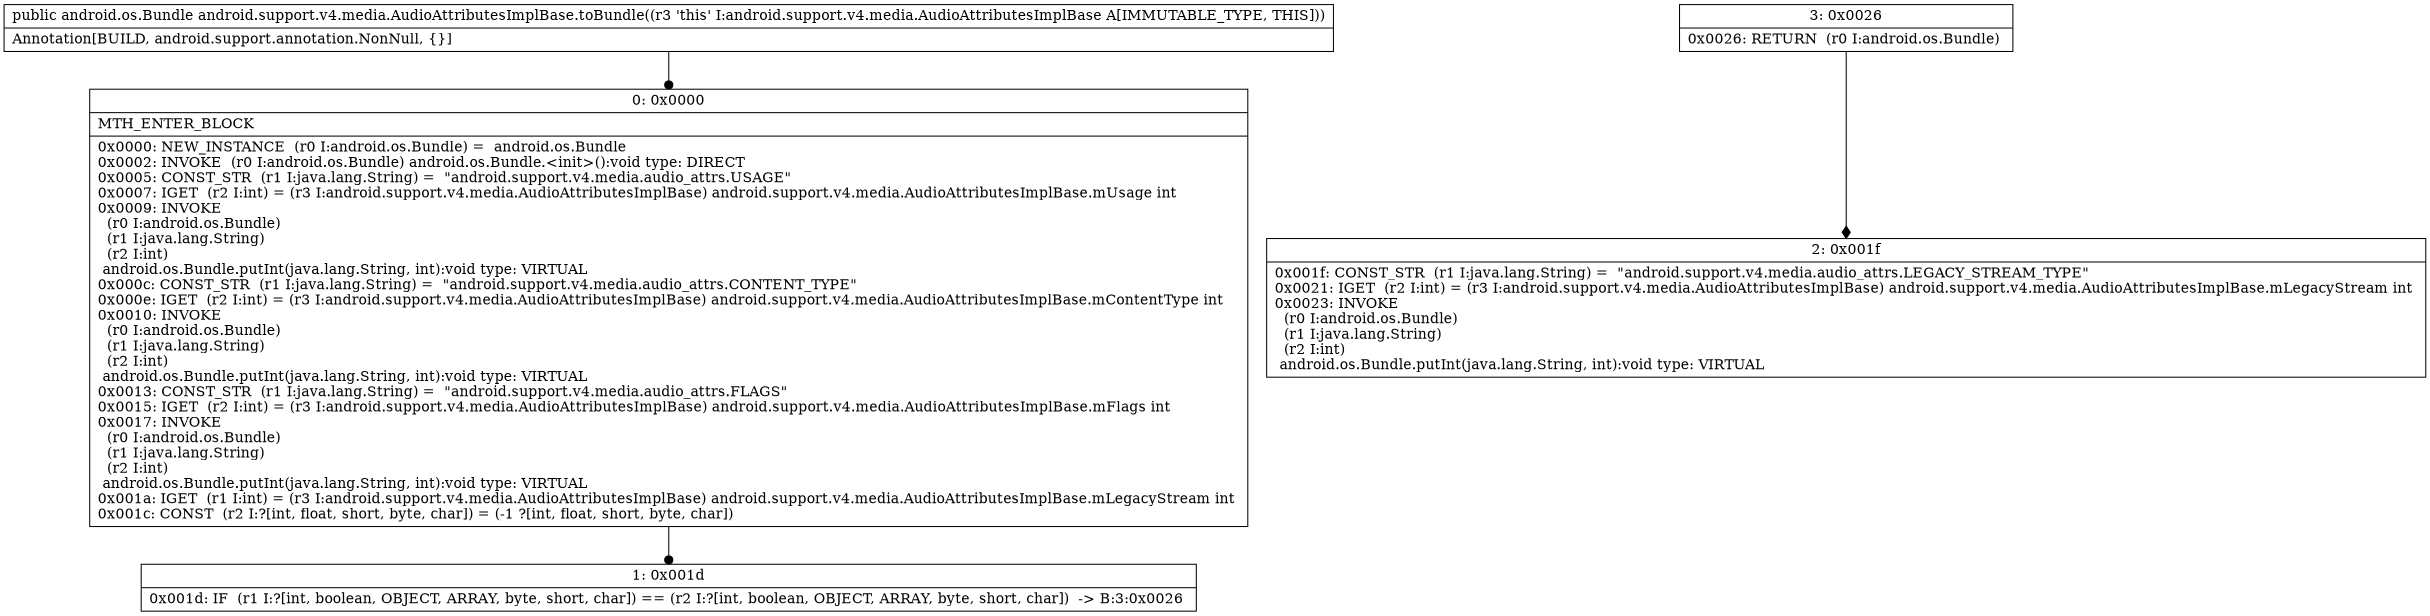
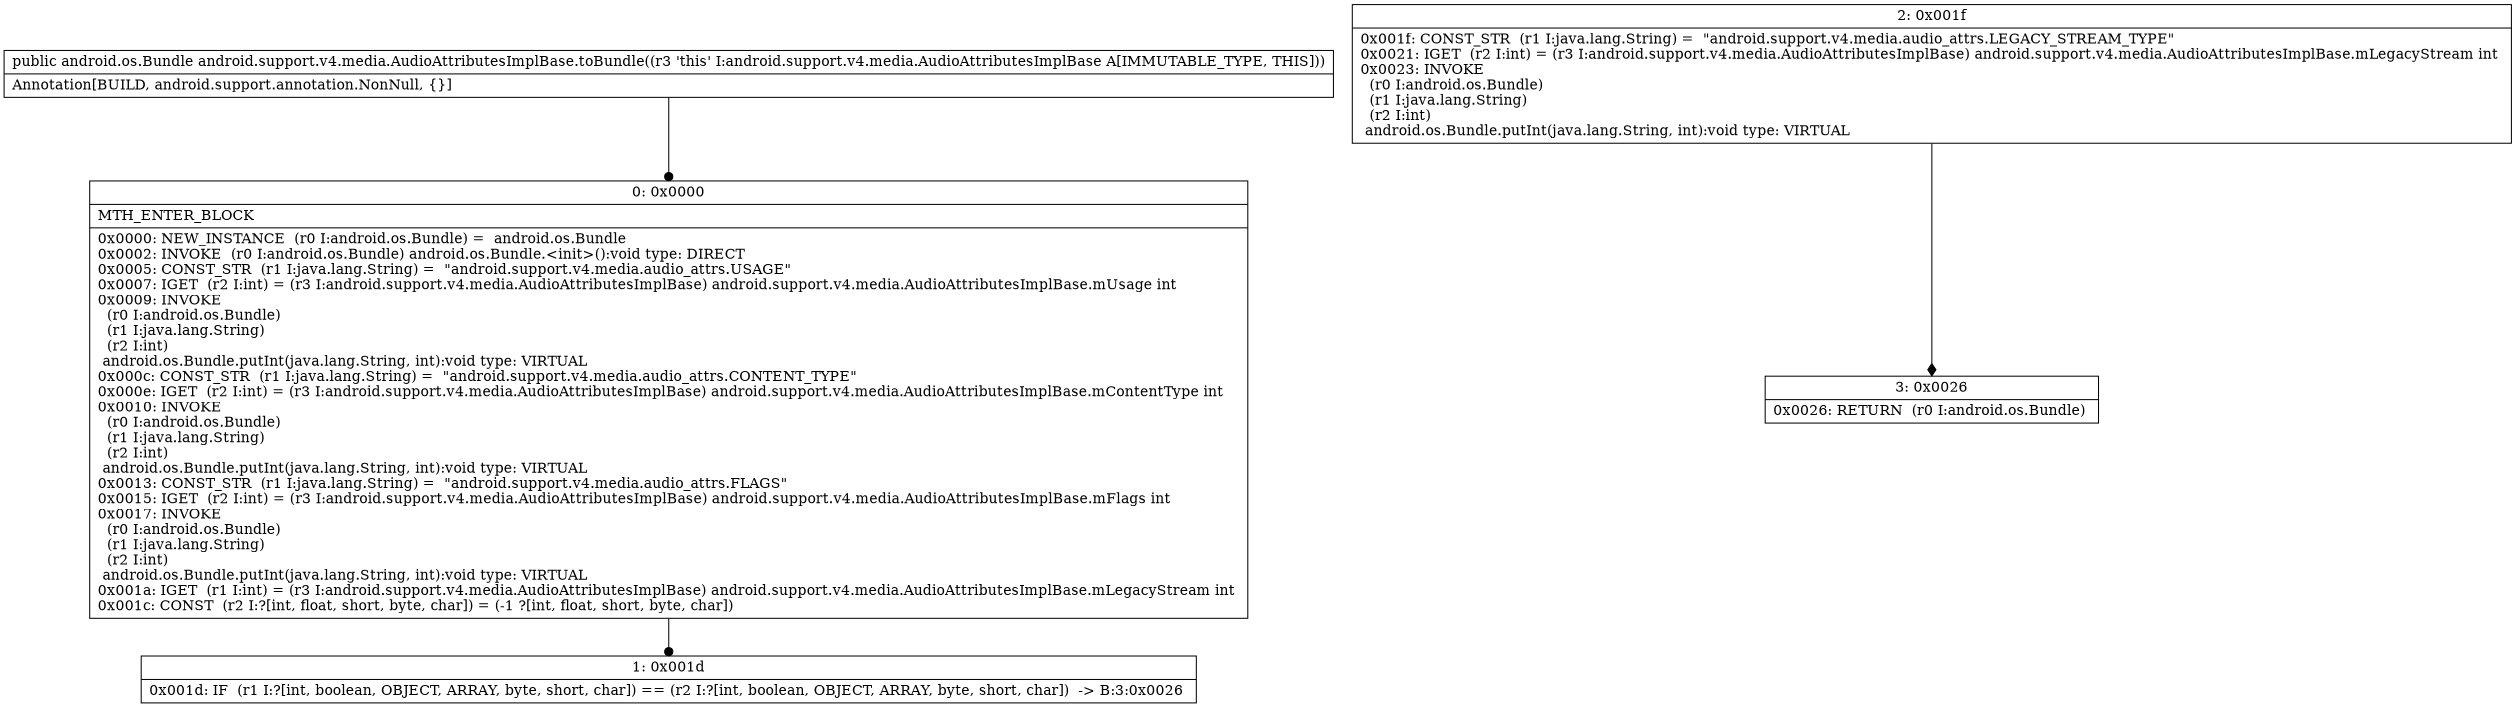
edge "3: 0x0026" -> "2: 0x001f": reversed
